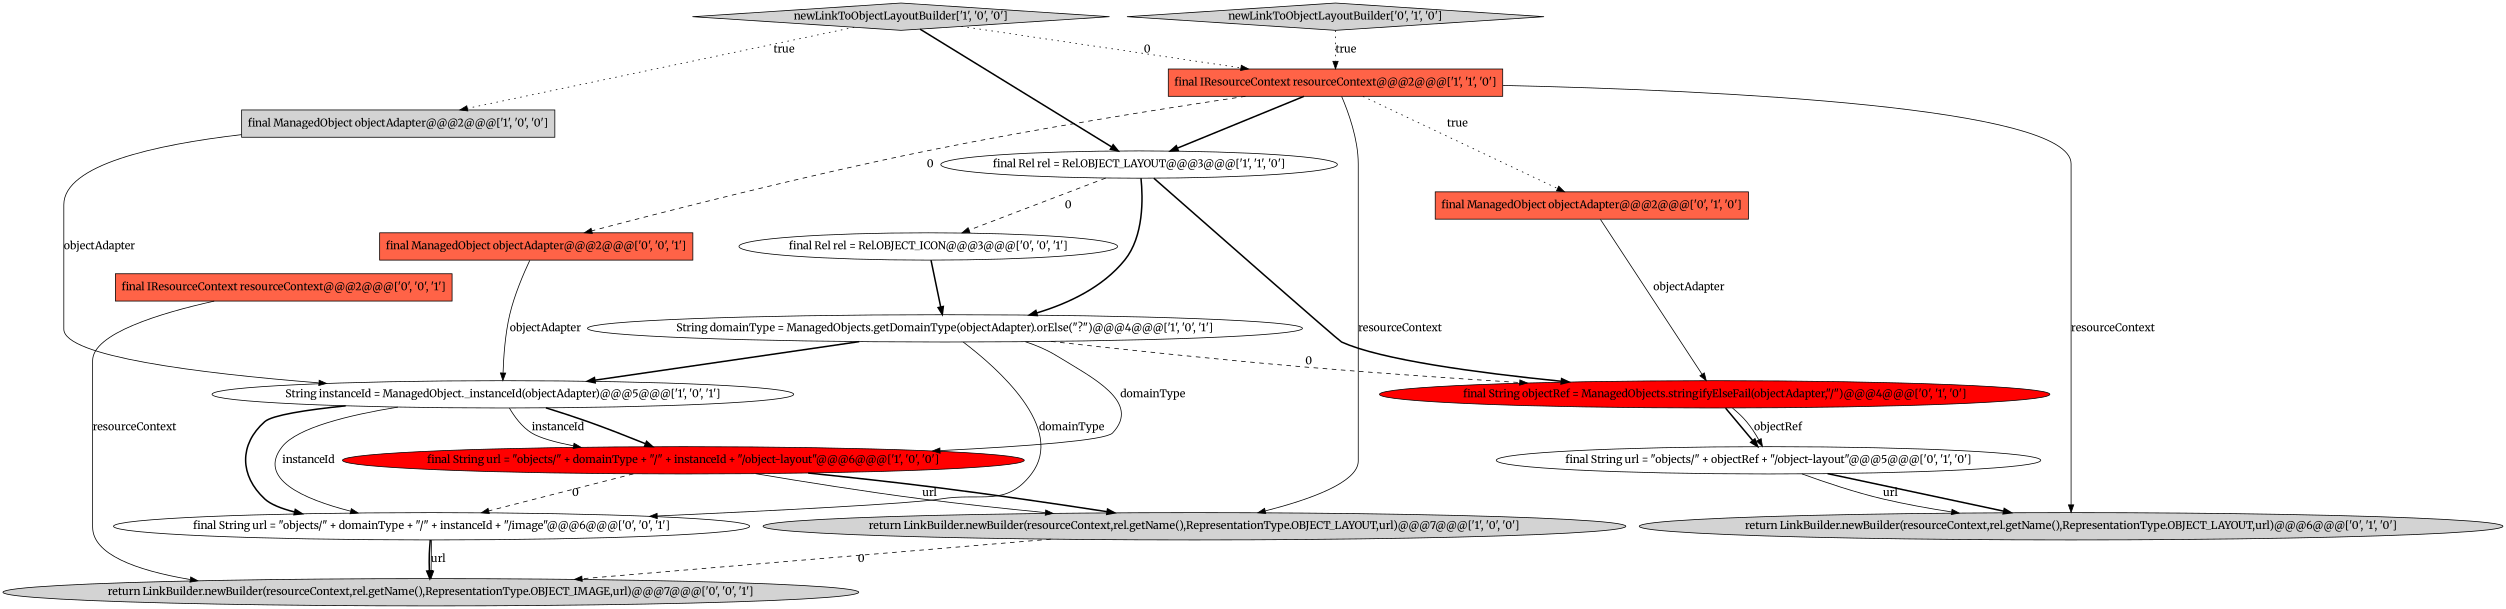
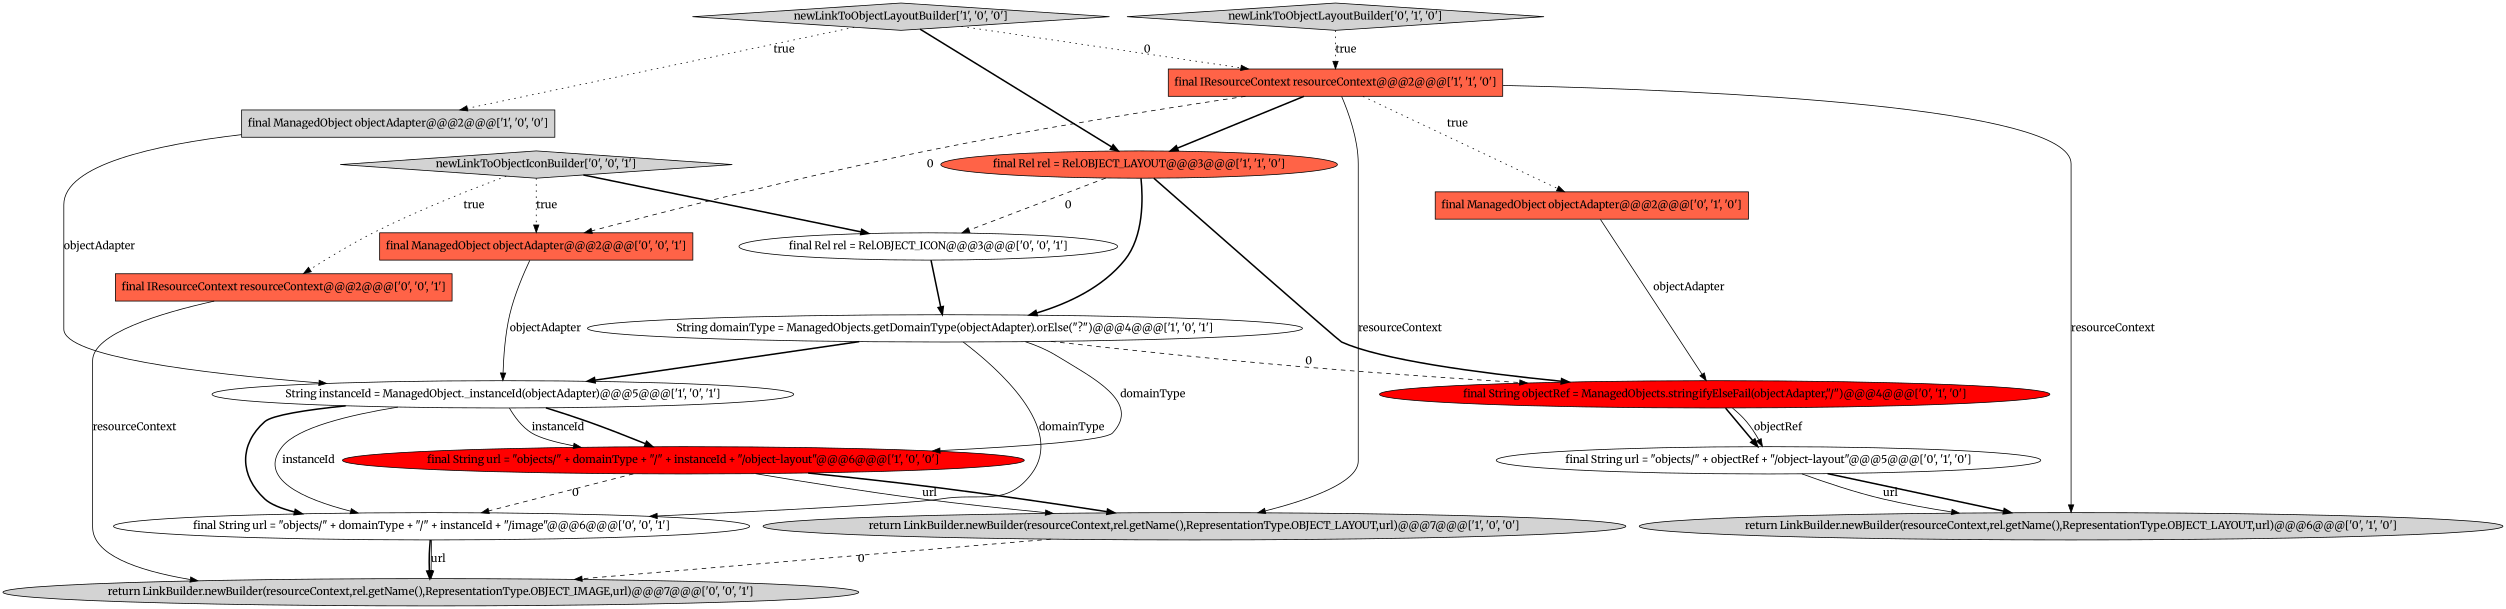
node "newLinkToObjectIconBuilder['0', '0', '1']": added
node "final Rel rel = Rel.OBJECT_LAYOUT@@@3@@@['1', '1', '0']": fillcolor white -> tomato
